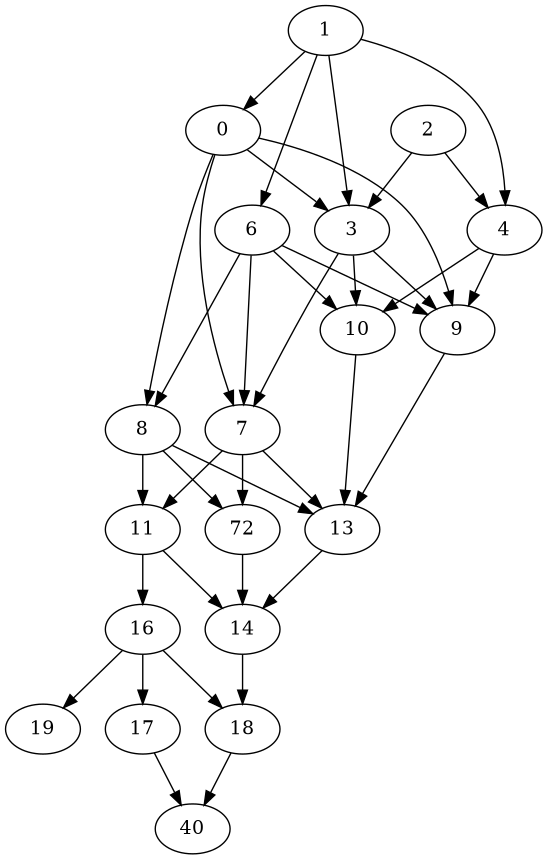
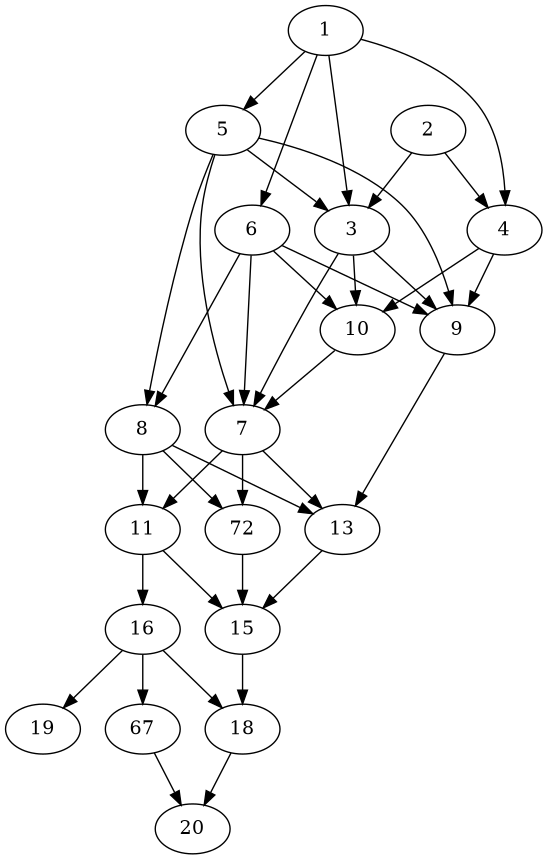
node "0": label "0" -> "5"
edge "10" -> "13": now "10" -> "7"
node "14": label "14" -> "15"
node "17": label "17" -> "67"
node "40": label "40" -> "20"
